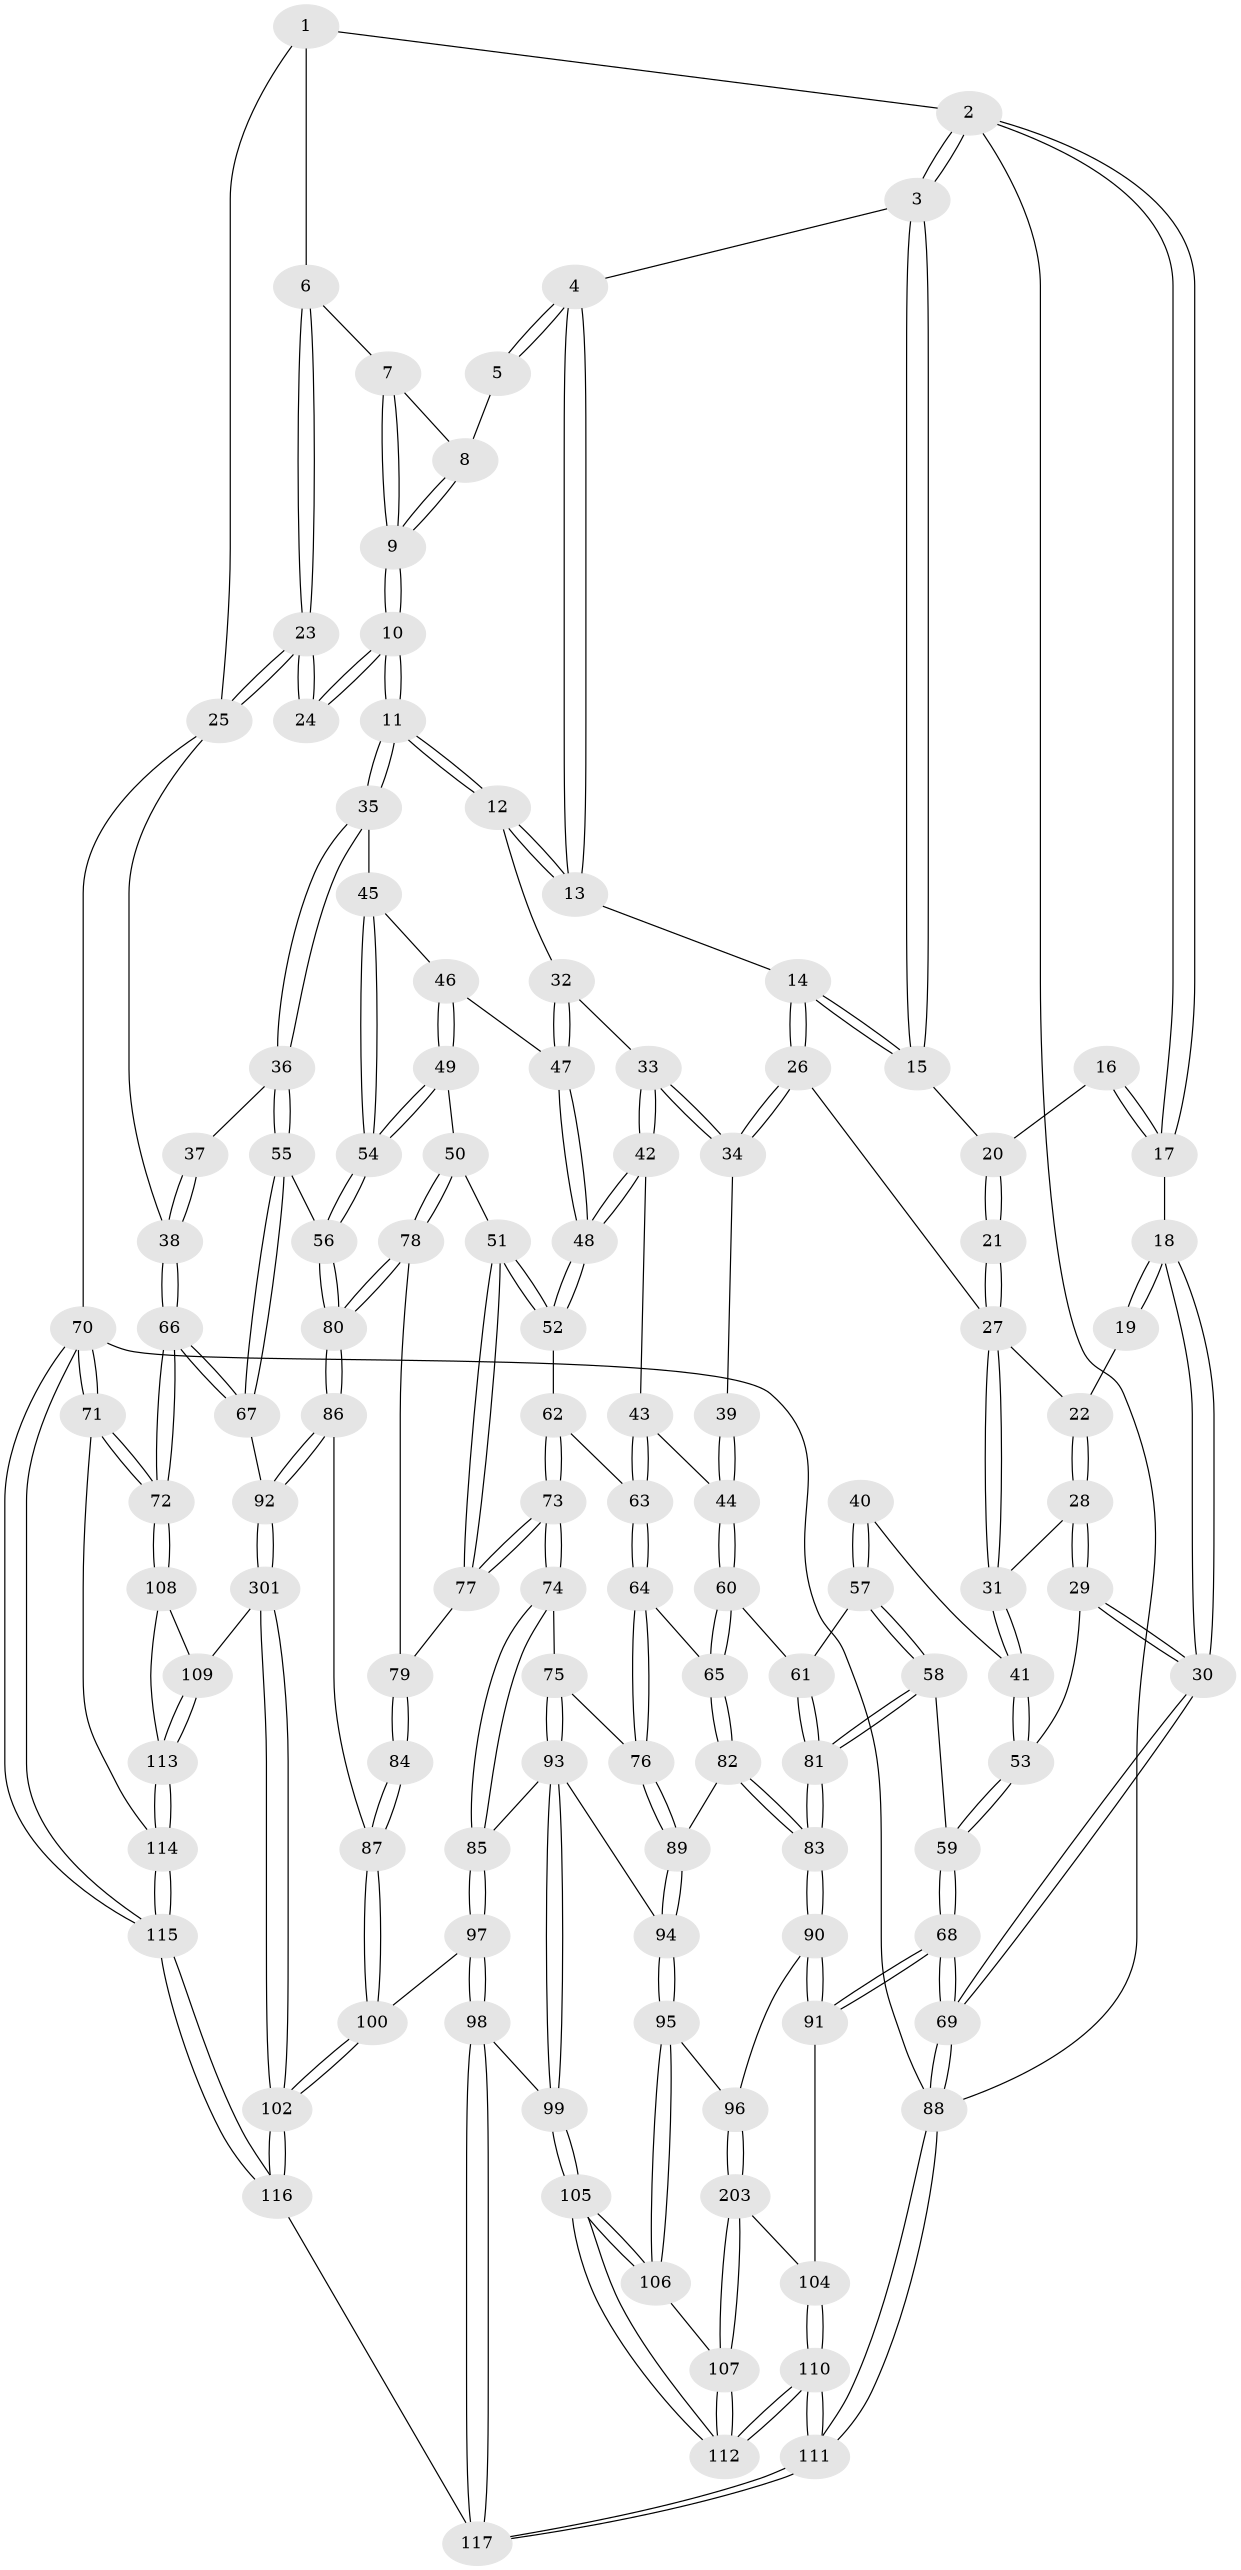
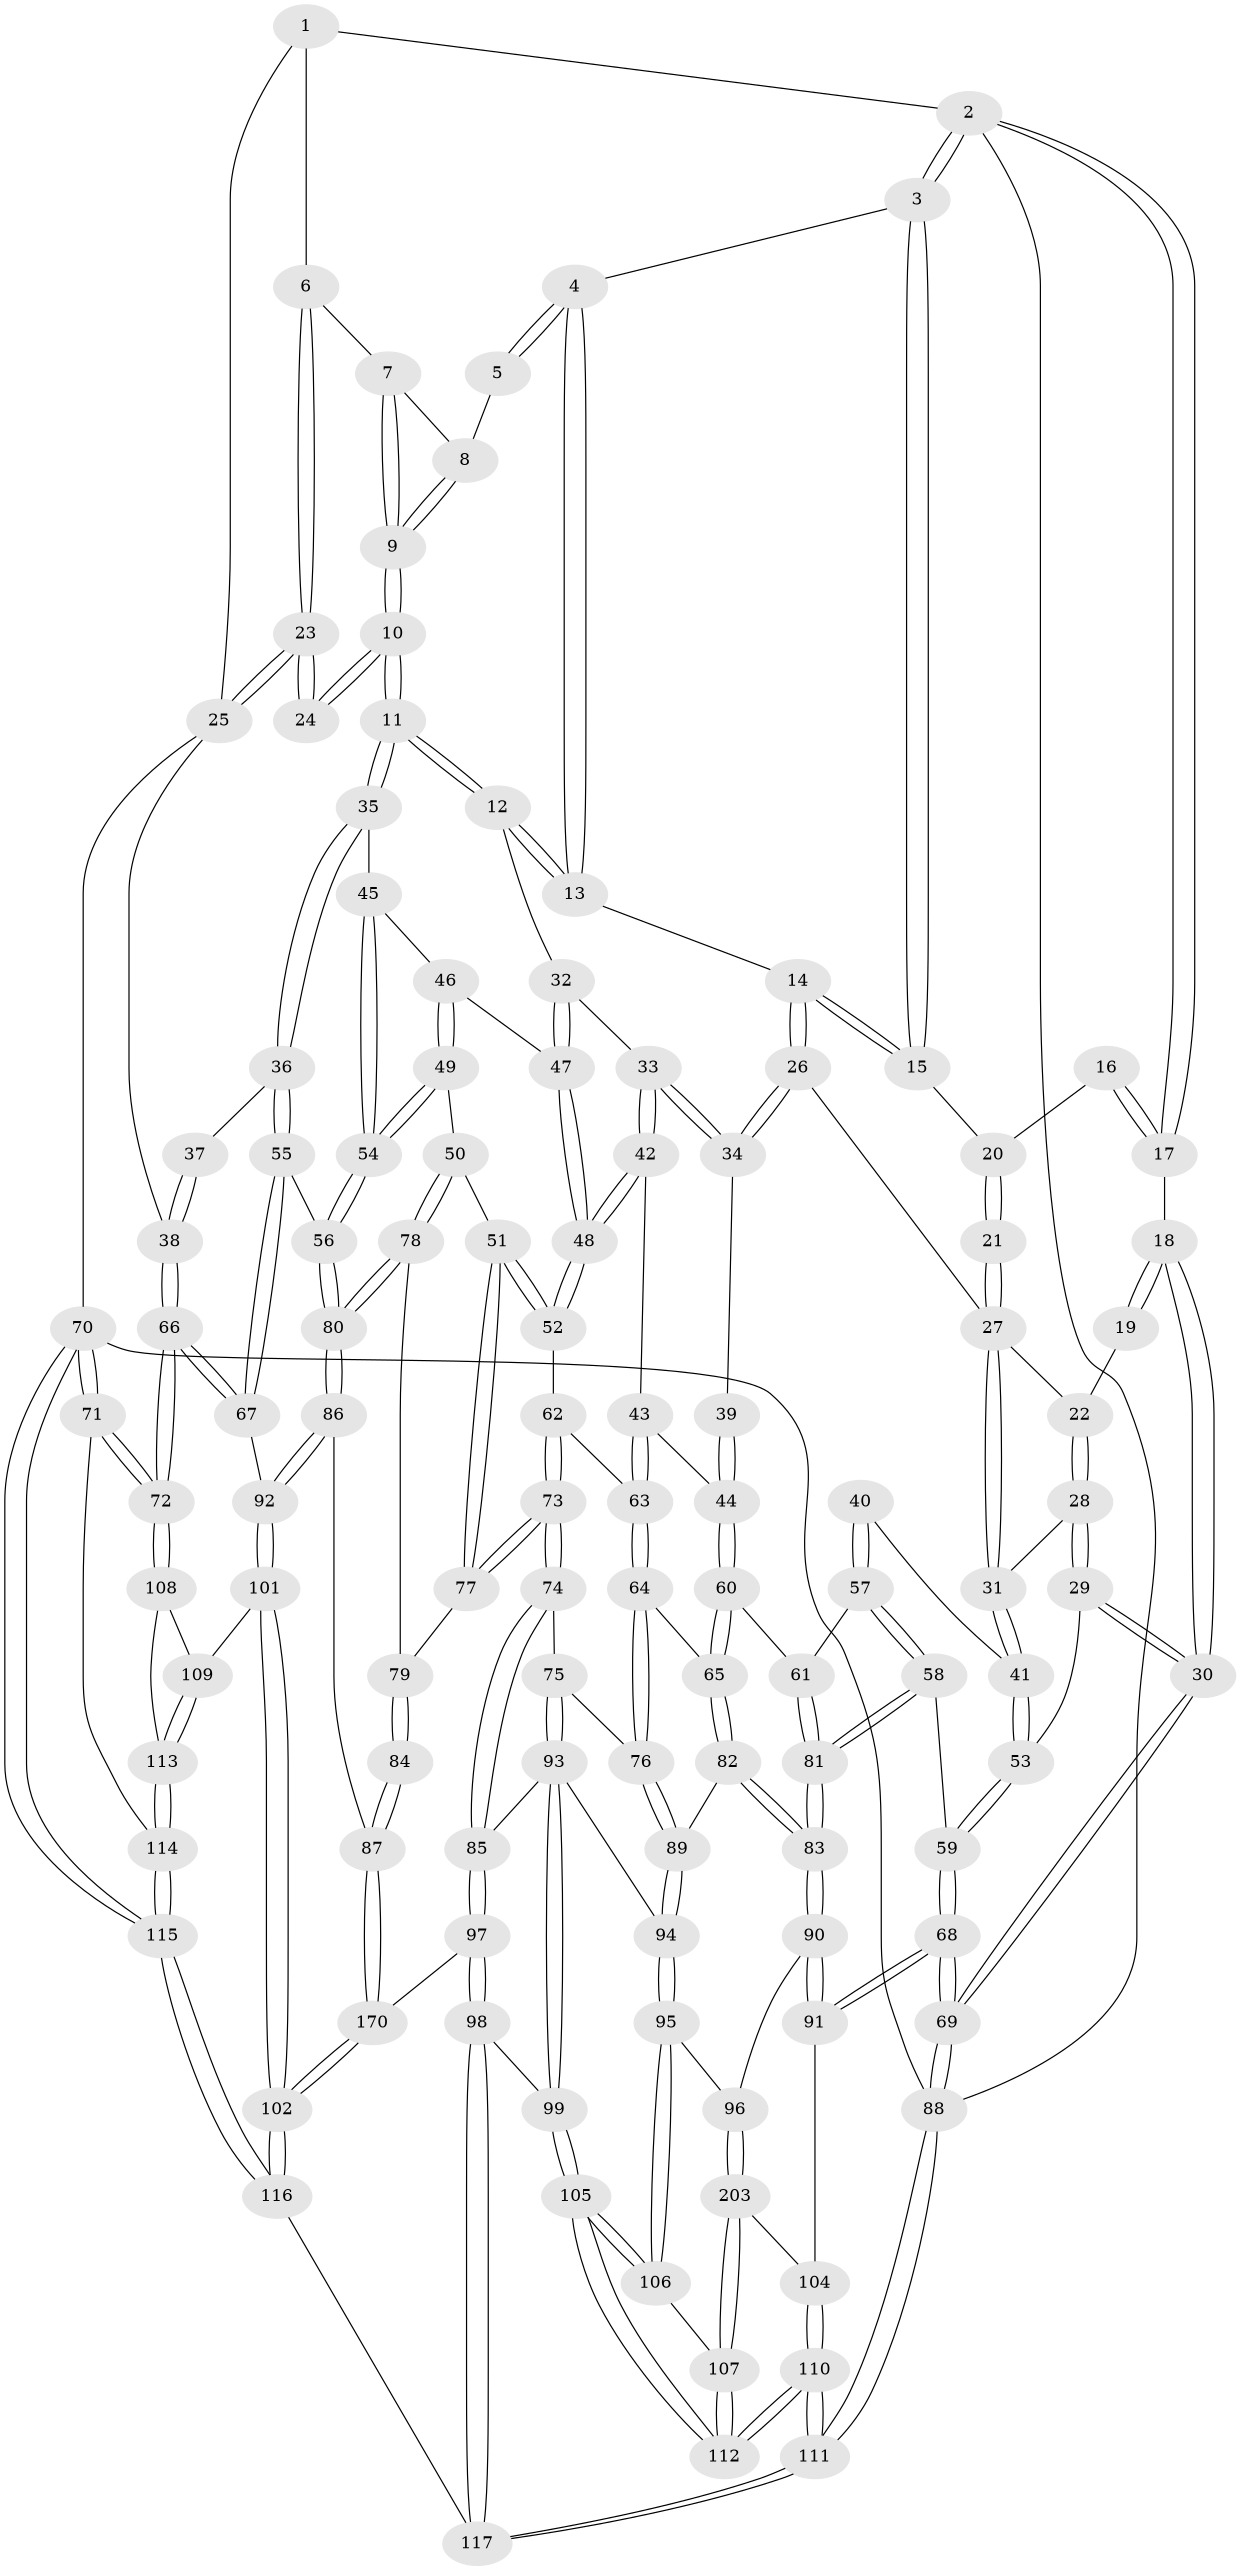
node "301": label "301" -> "101"
node "100": label "100" -> "170"
